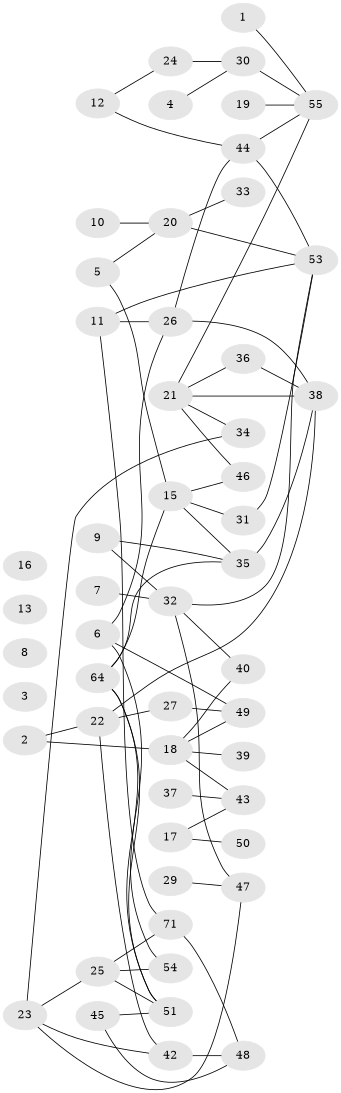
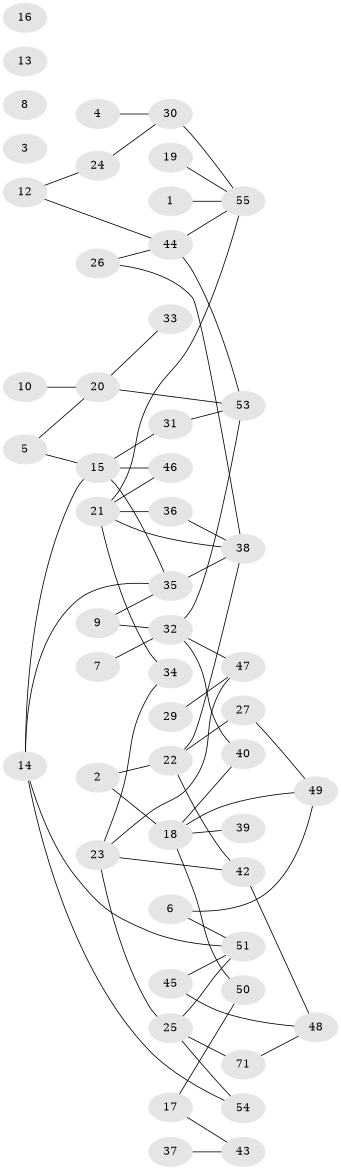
node "11": removed
edge "26" -- "6": removed
node "64": label "64" -> "14"
edge "18" -- "43": now "18" -- "50"
